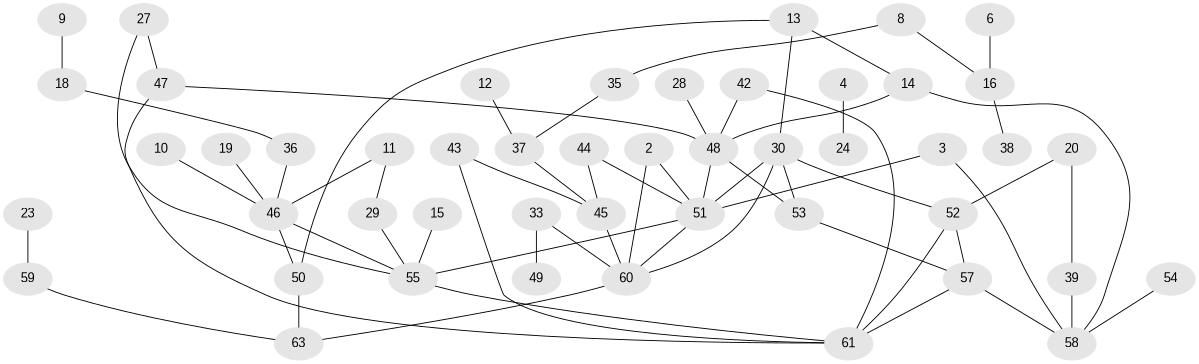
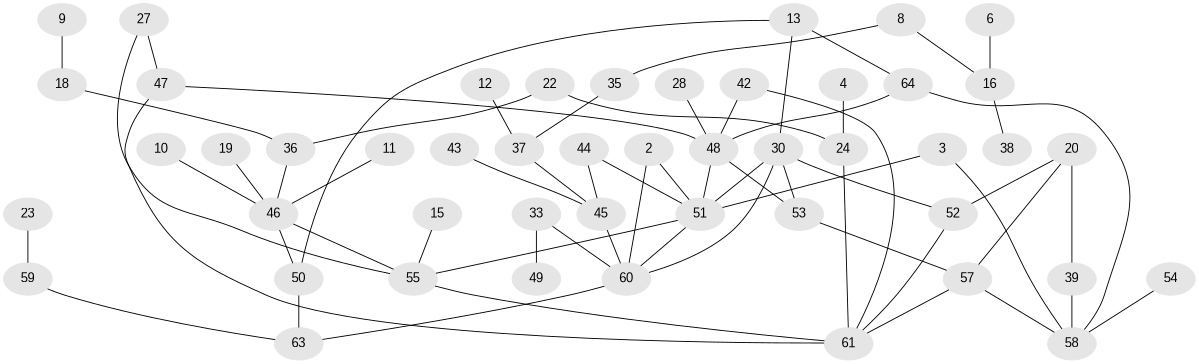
node "22": added
node "14": label "14" -> "64"
node "29": removed
edge "52" -- "57": now "20" -- "57"
edge "43" -- "61": now "24" -- "61"
